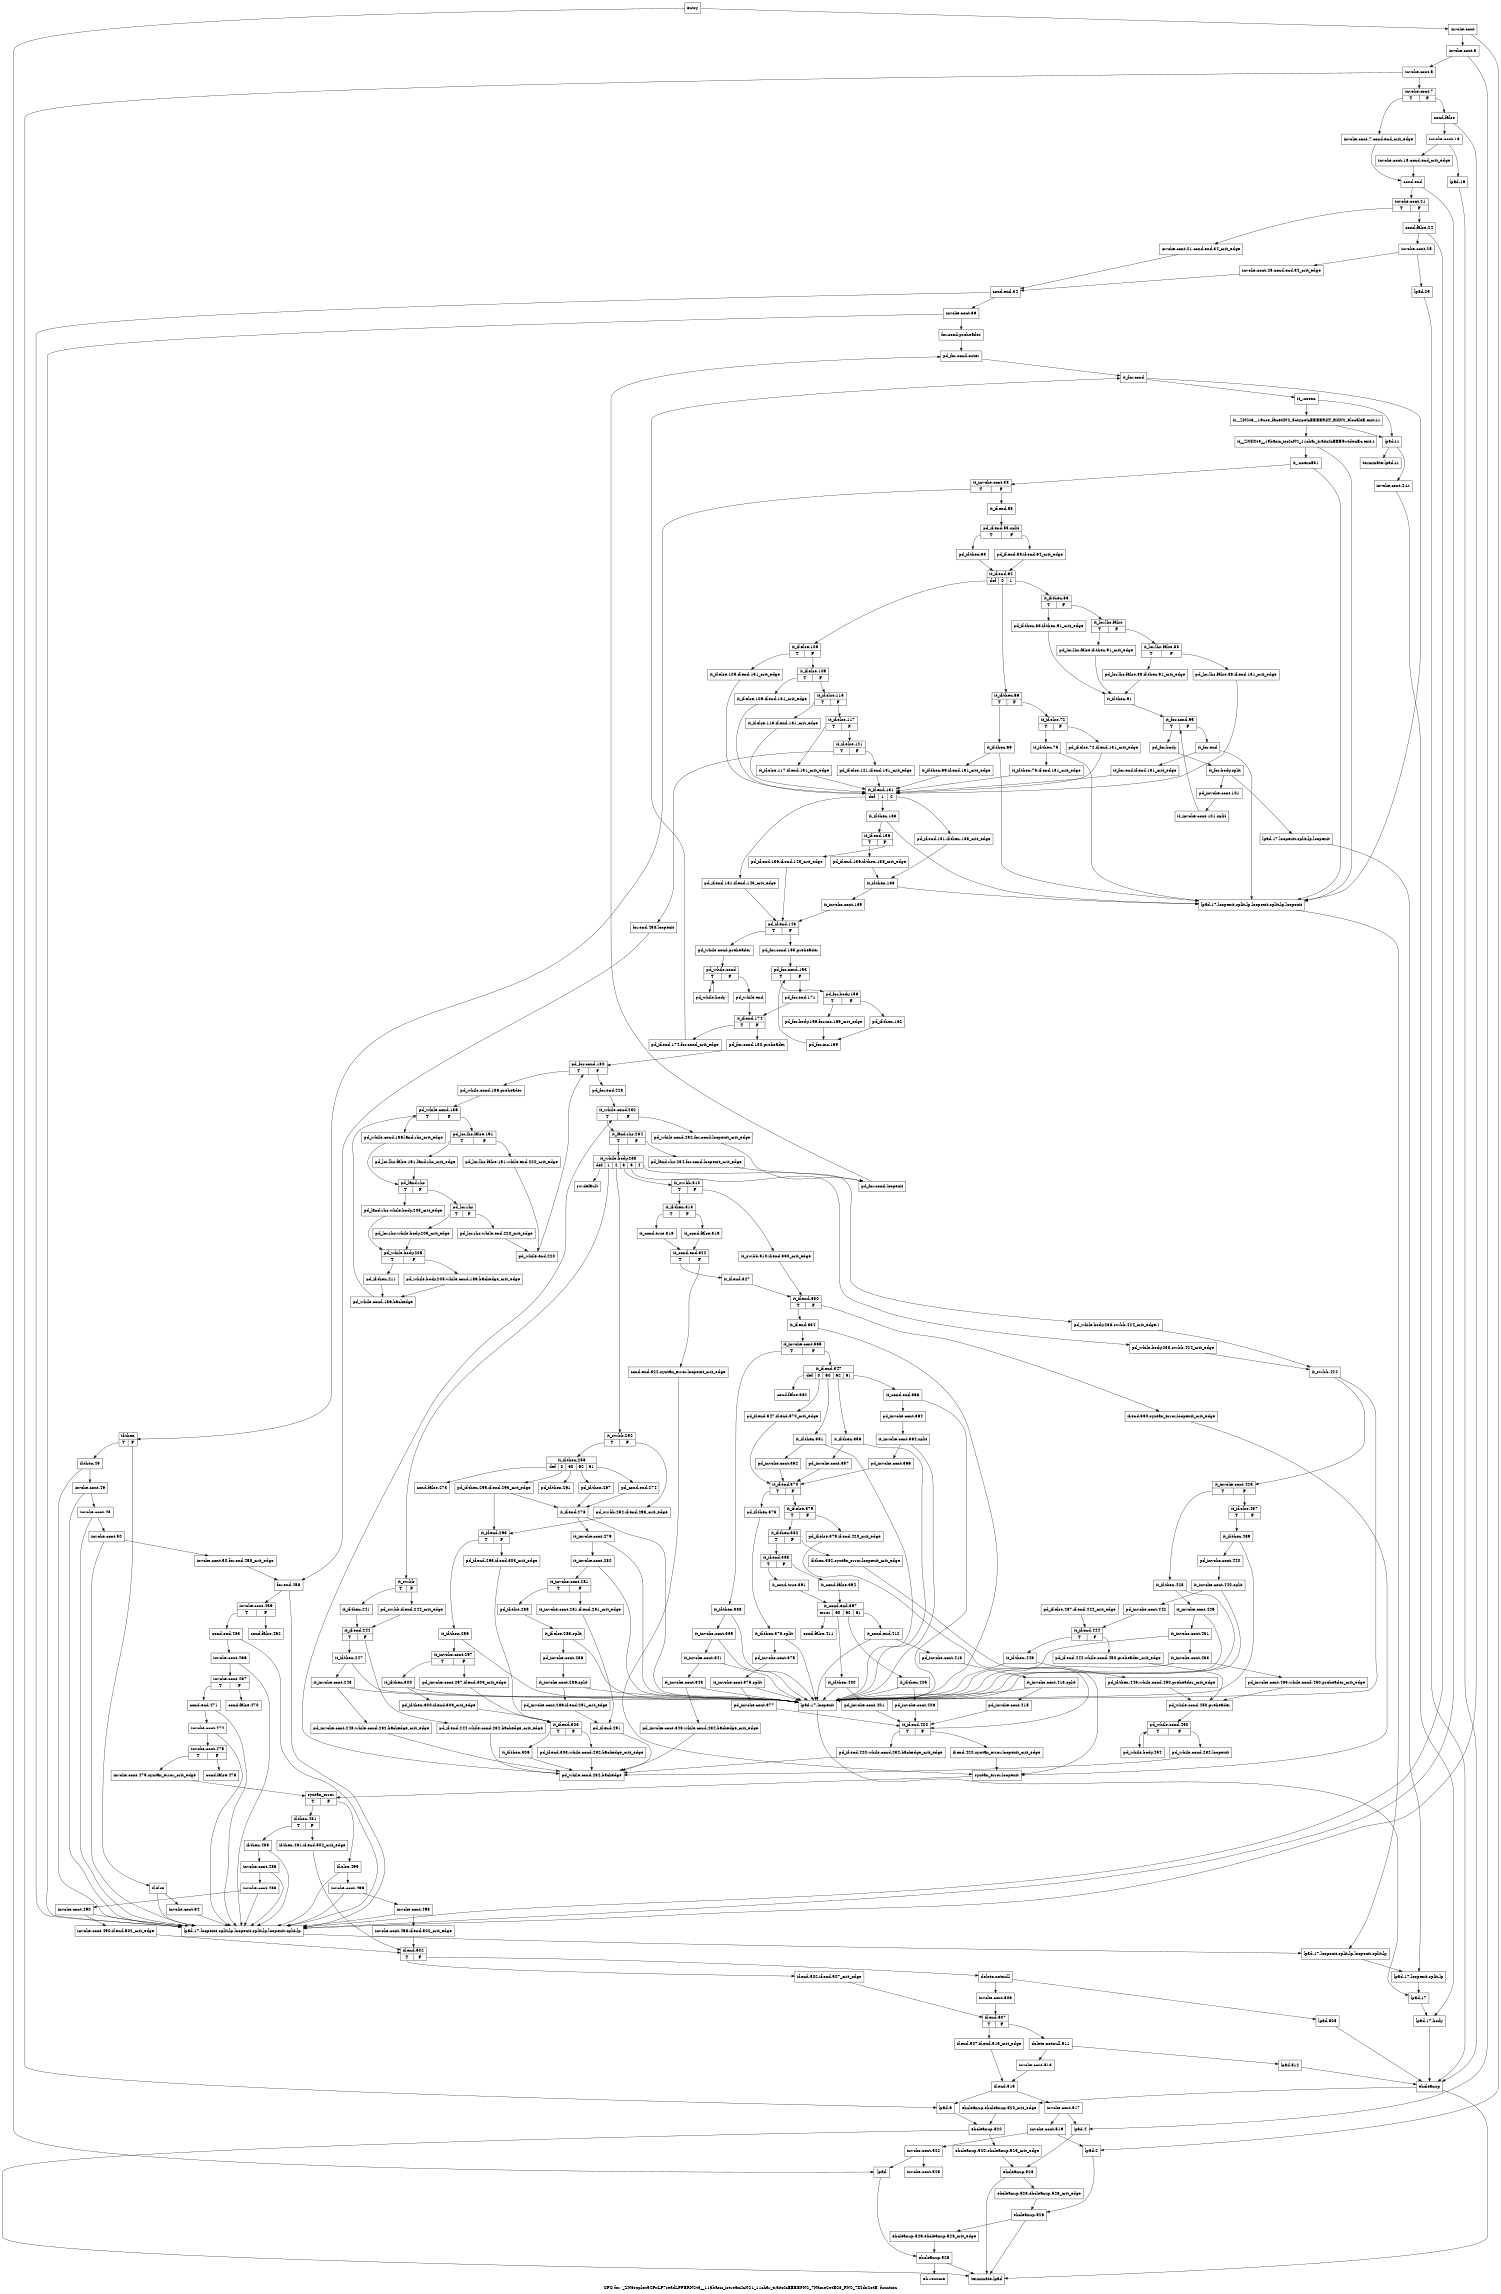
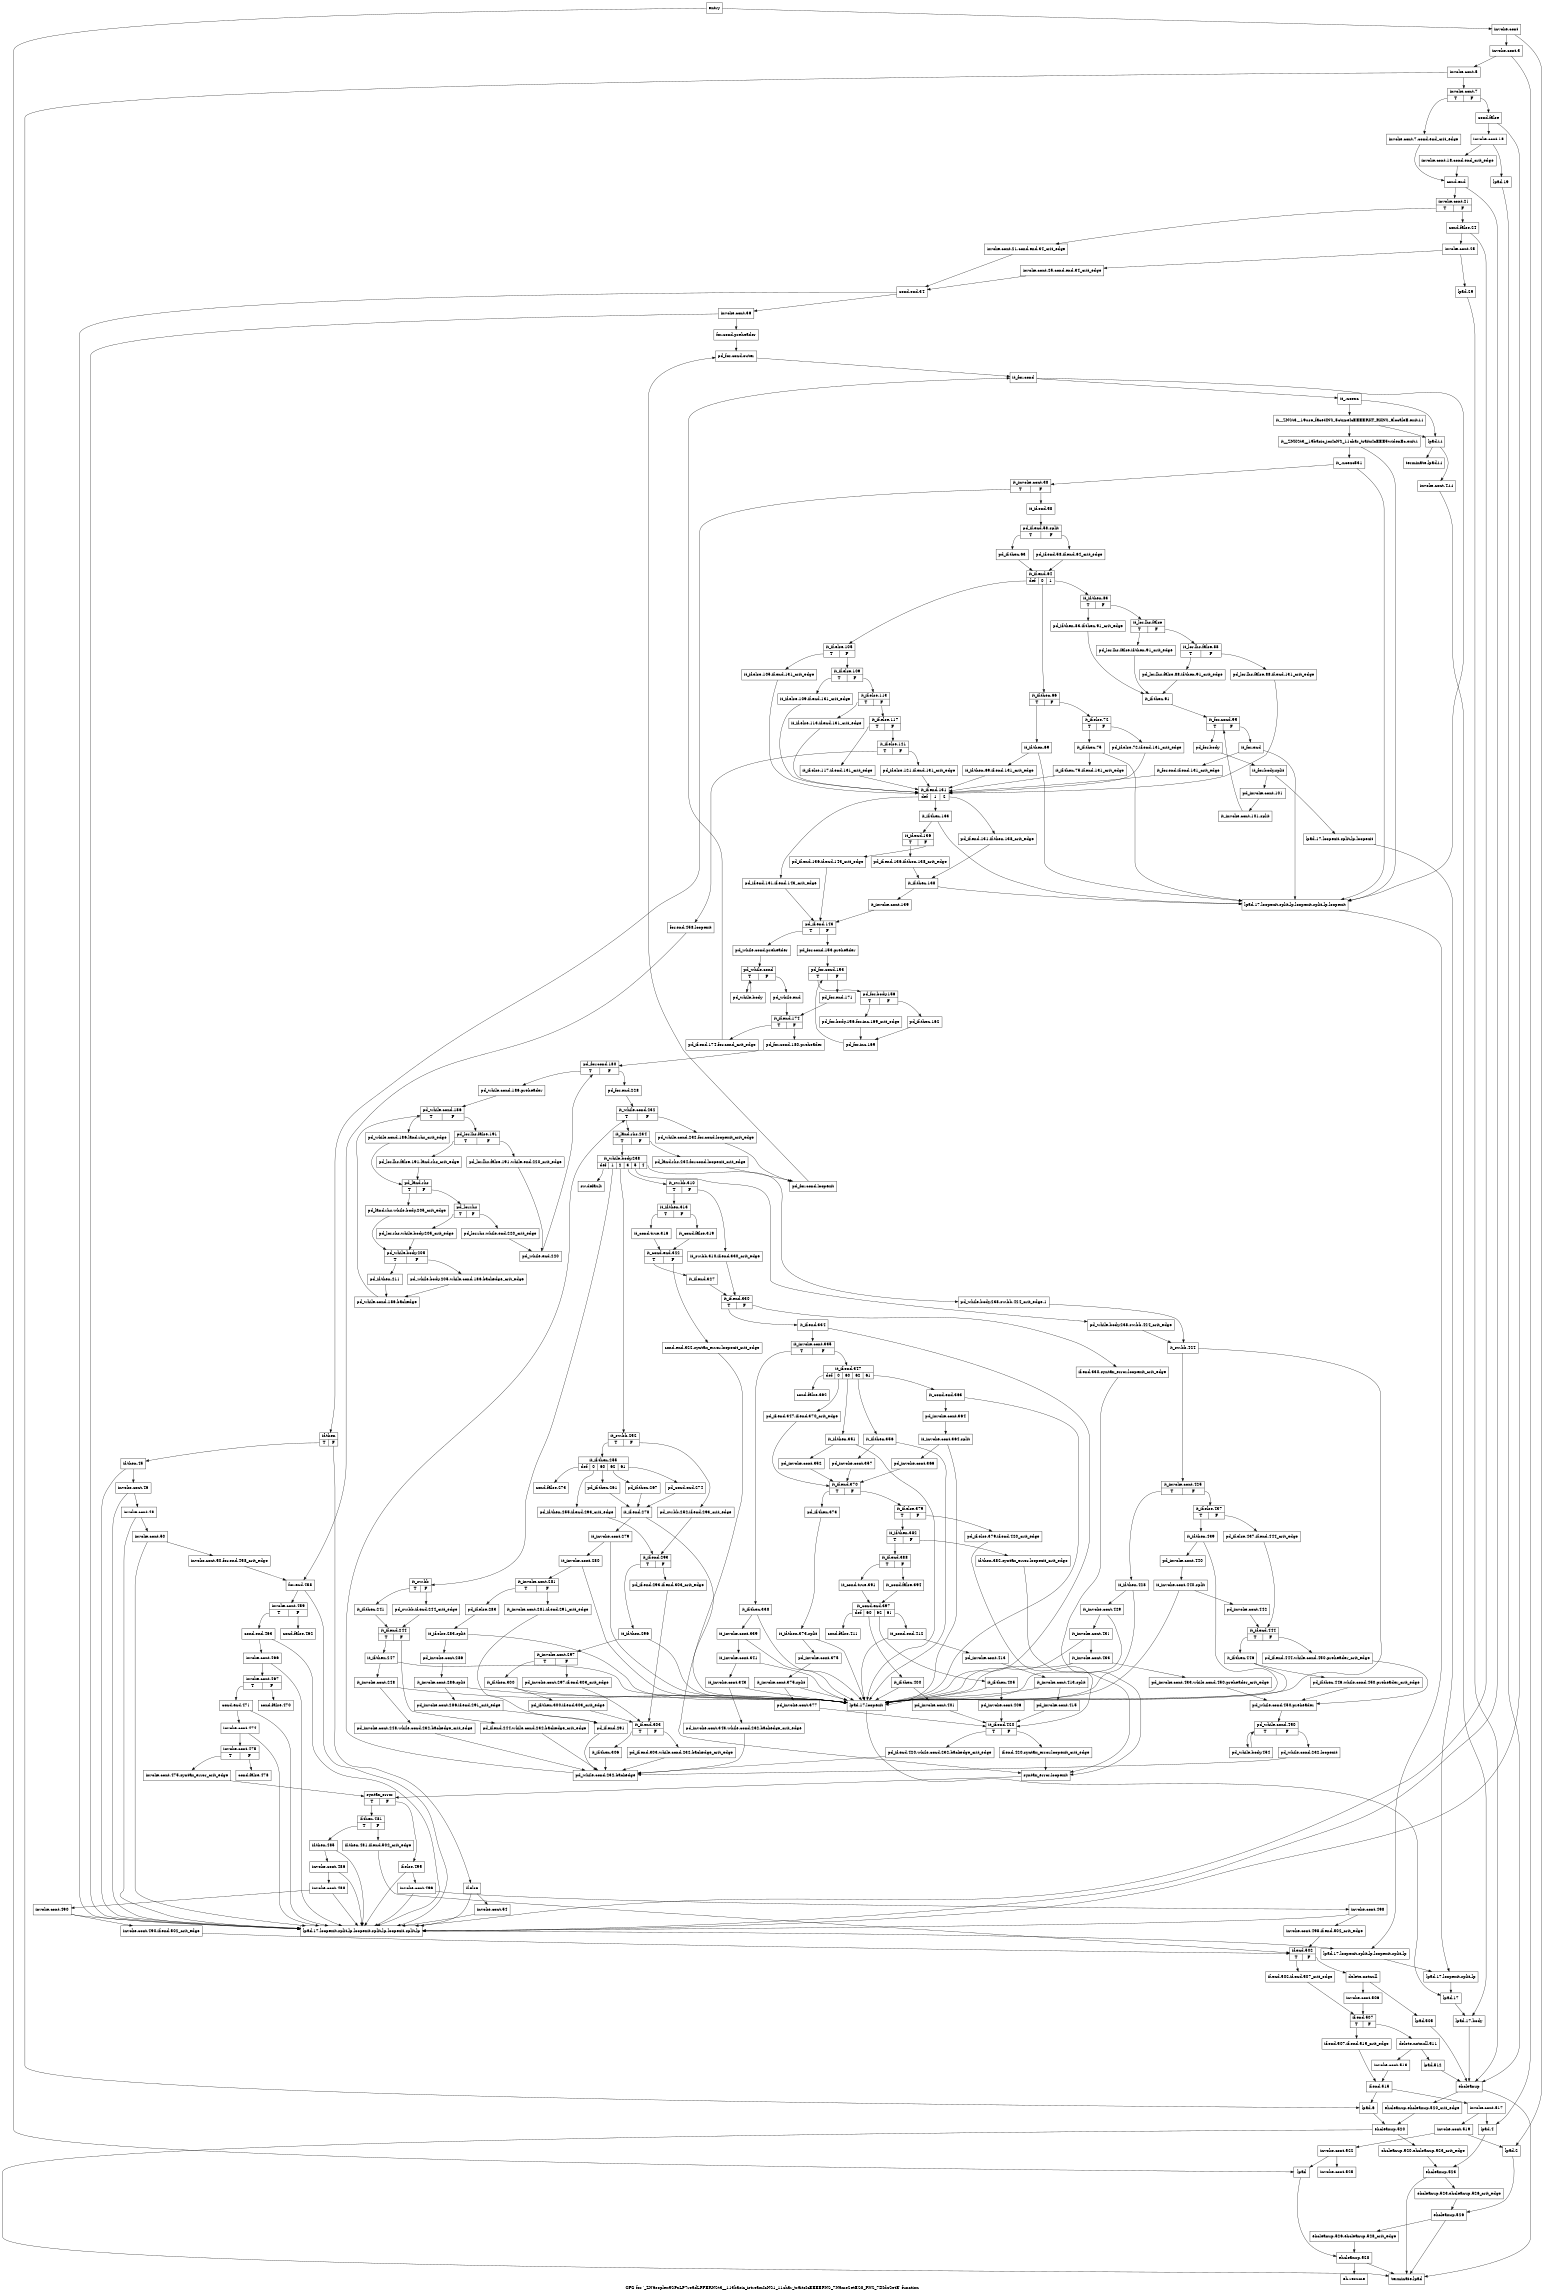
edge "pd_if.then.255.if.end.293_crit_edge" -> "it_if.end.278": now "pd_if.then.261" -> "it_if.end.278"
edge "it_if.else.437" -> "pd_if.else.437.if.end.444_crit_edge": added
node "it_cond.end.397": text "error" -> "def"
